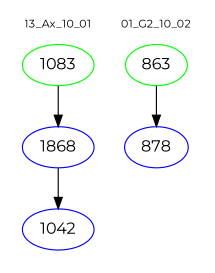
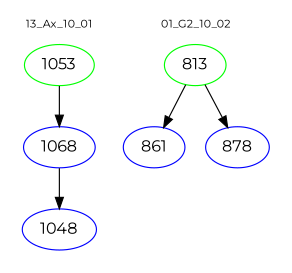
node "1083": label "1083" -> "1053"
node "863": label "863" -> "813"
node "1868": label "1868" -> "1068"
node "861": added
node "1042": label "1042" -> "1048"
